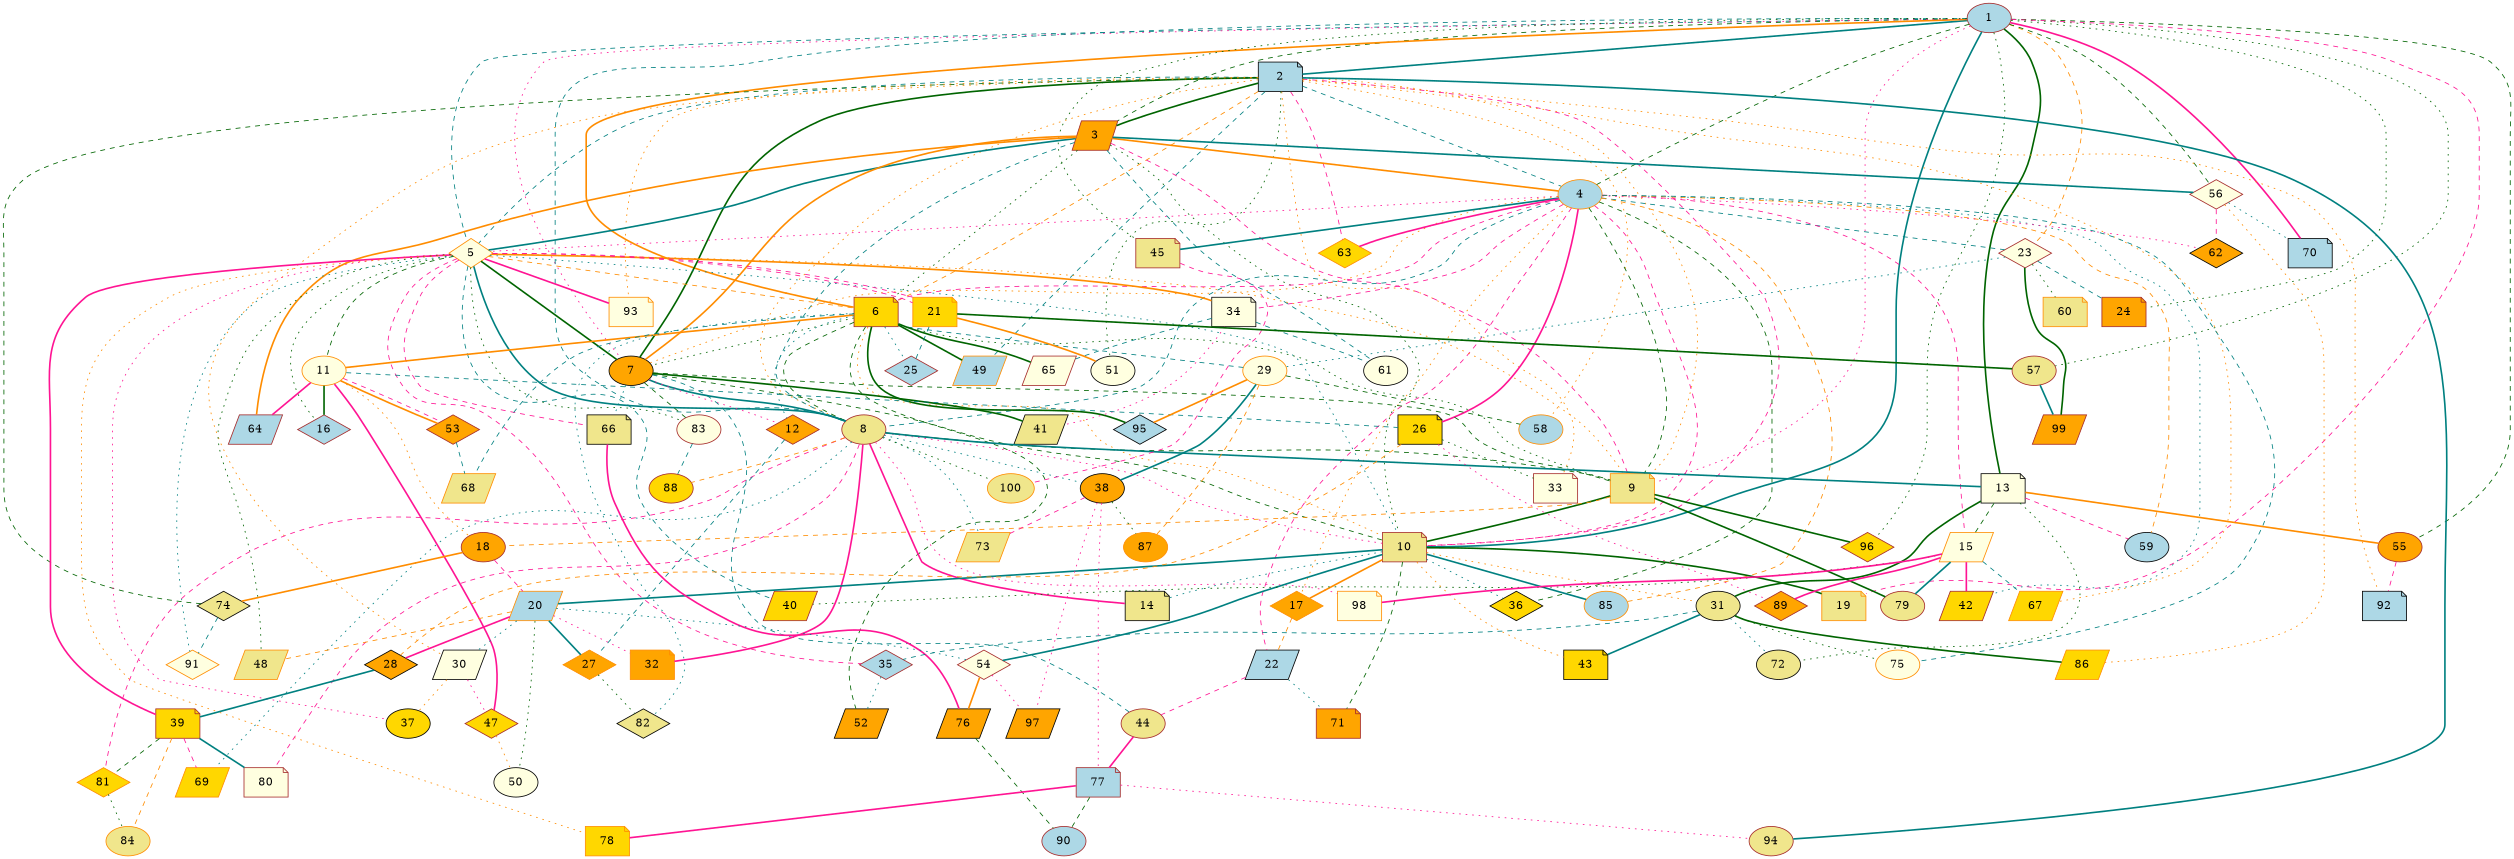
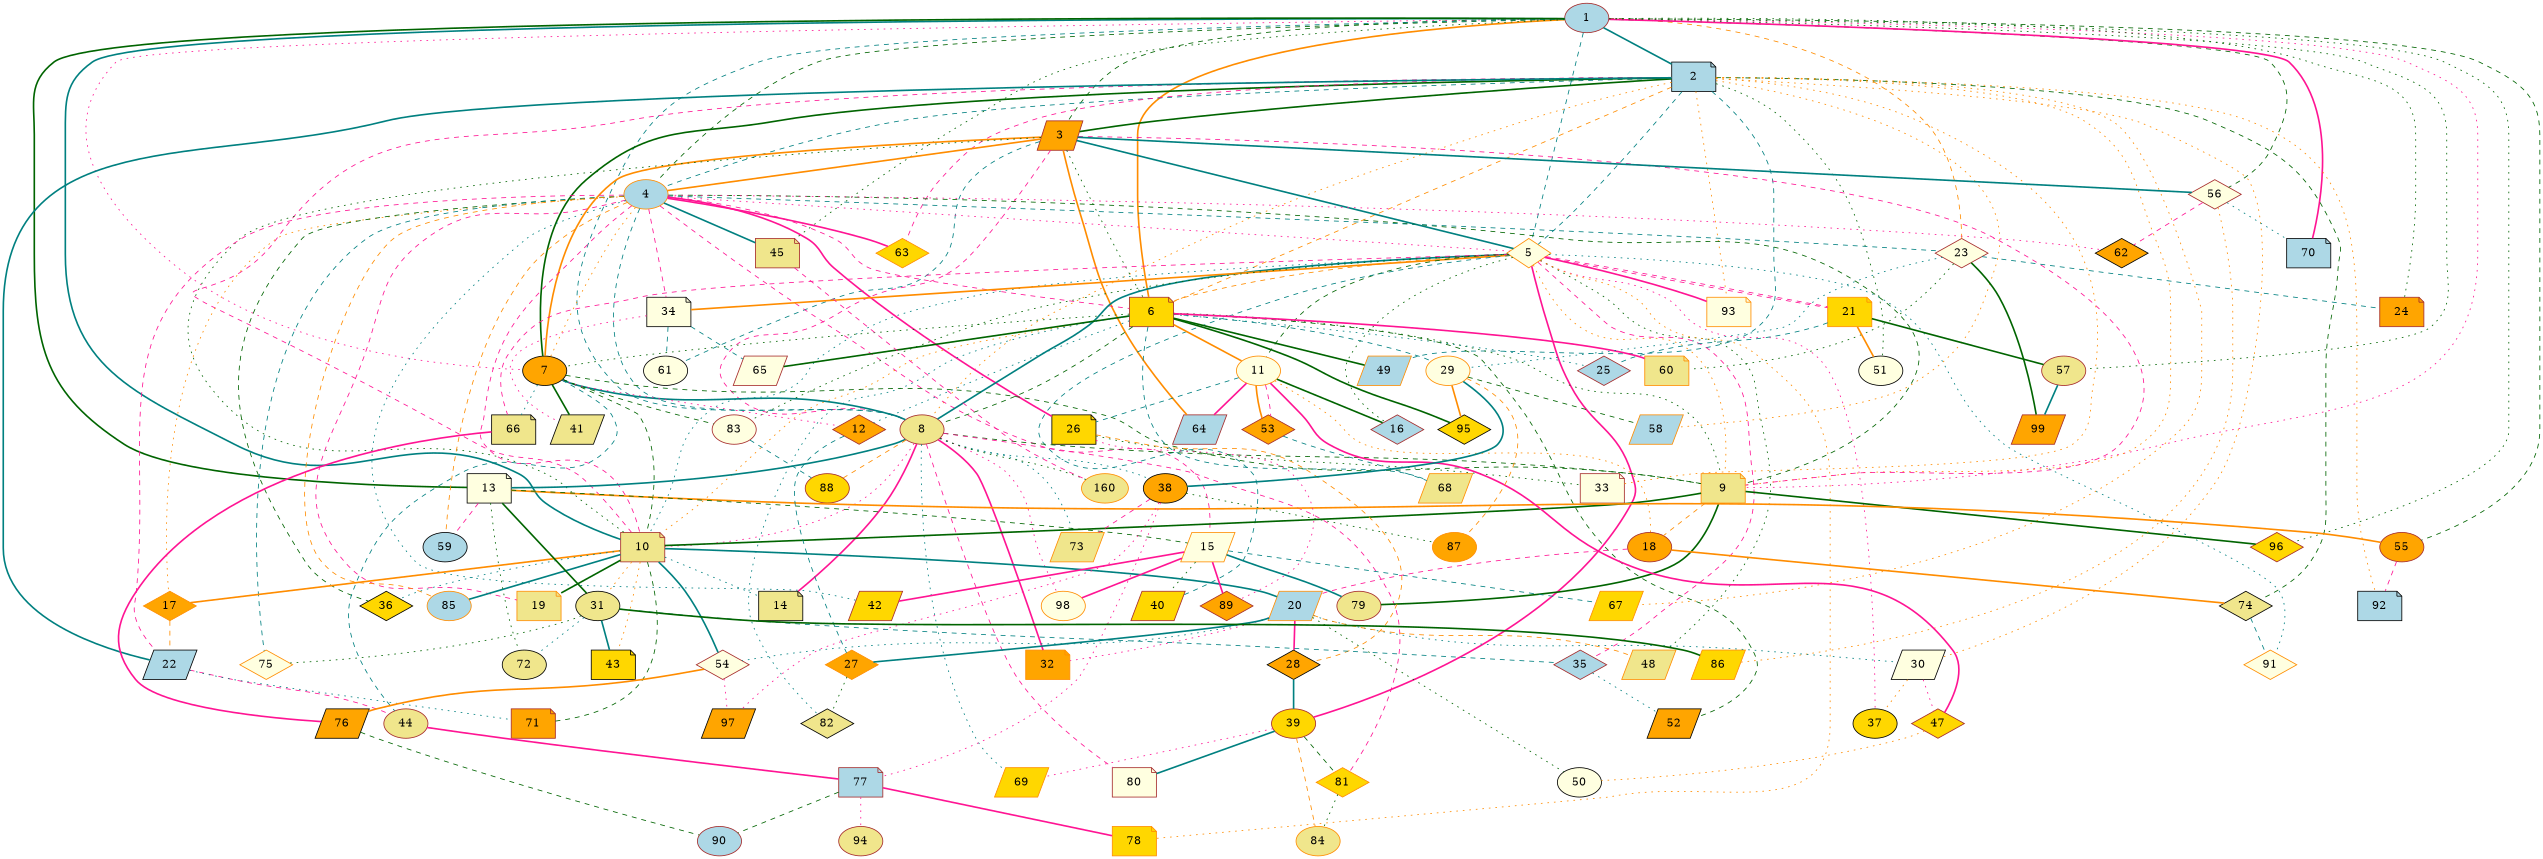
edge "3" -- "8": color teal -> deeppink
edge "2" -- "94": now "2" -- "22"
edge "1" -- "19": now "4" -- "19"
edge "5" -- "7": removed
edge "6" -- "60": added
node "95": fillcolor lightblue -> gold
node "58": shape ellipse -> parallelogram
node "100": label "100" -> "160"
node "98": shape note -> ellipse
node "75": shape ellipse -> diamond
node "39": shape note -> ellipse
edge "39" -- "69": style dashed -> dotted
